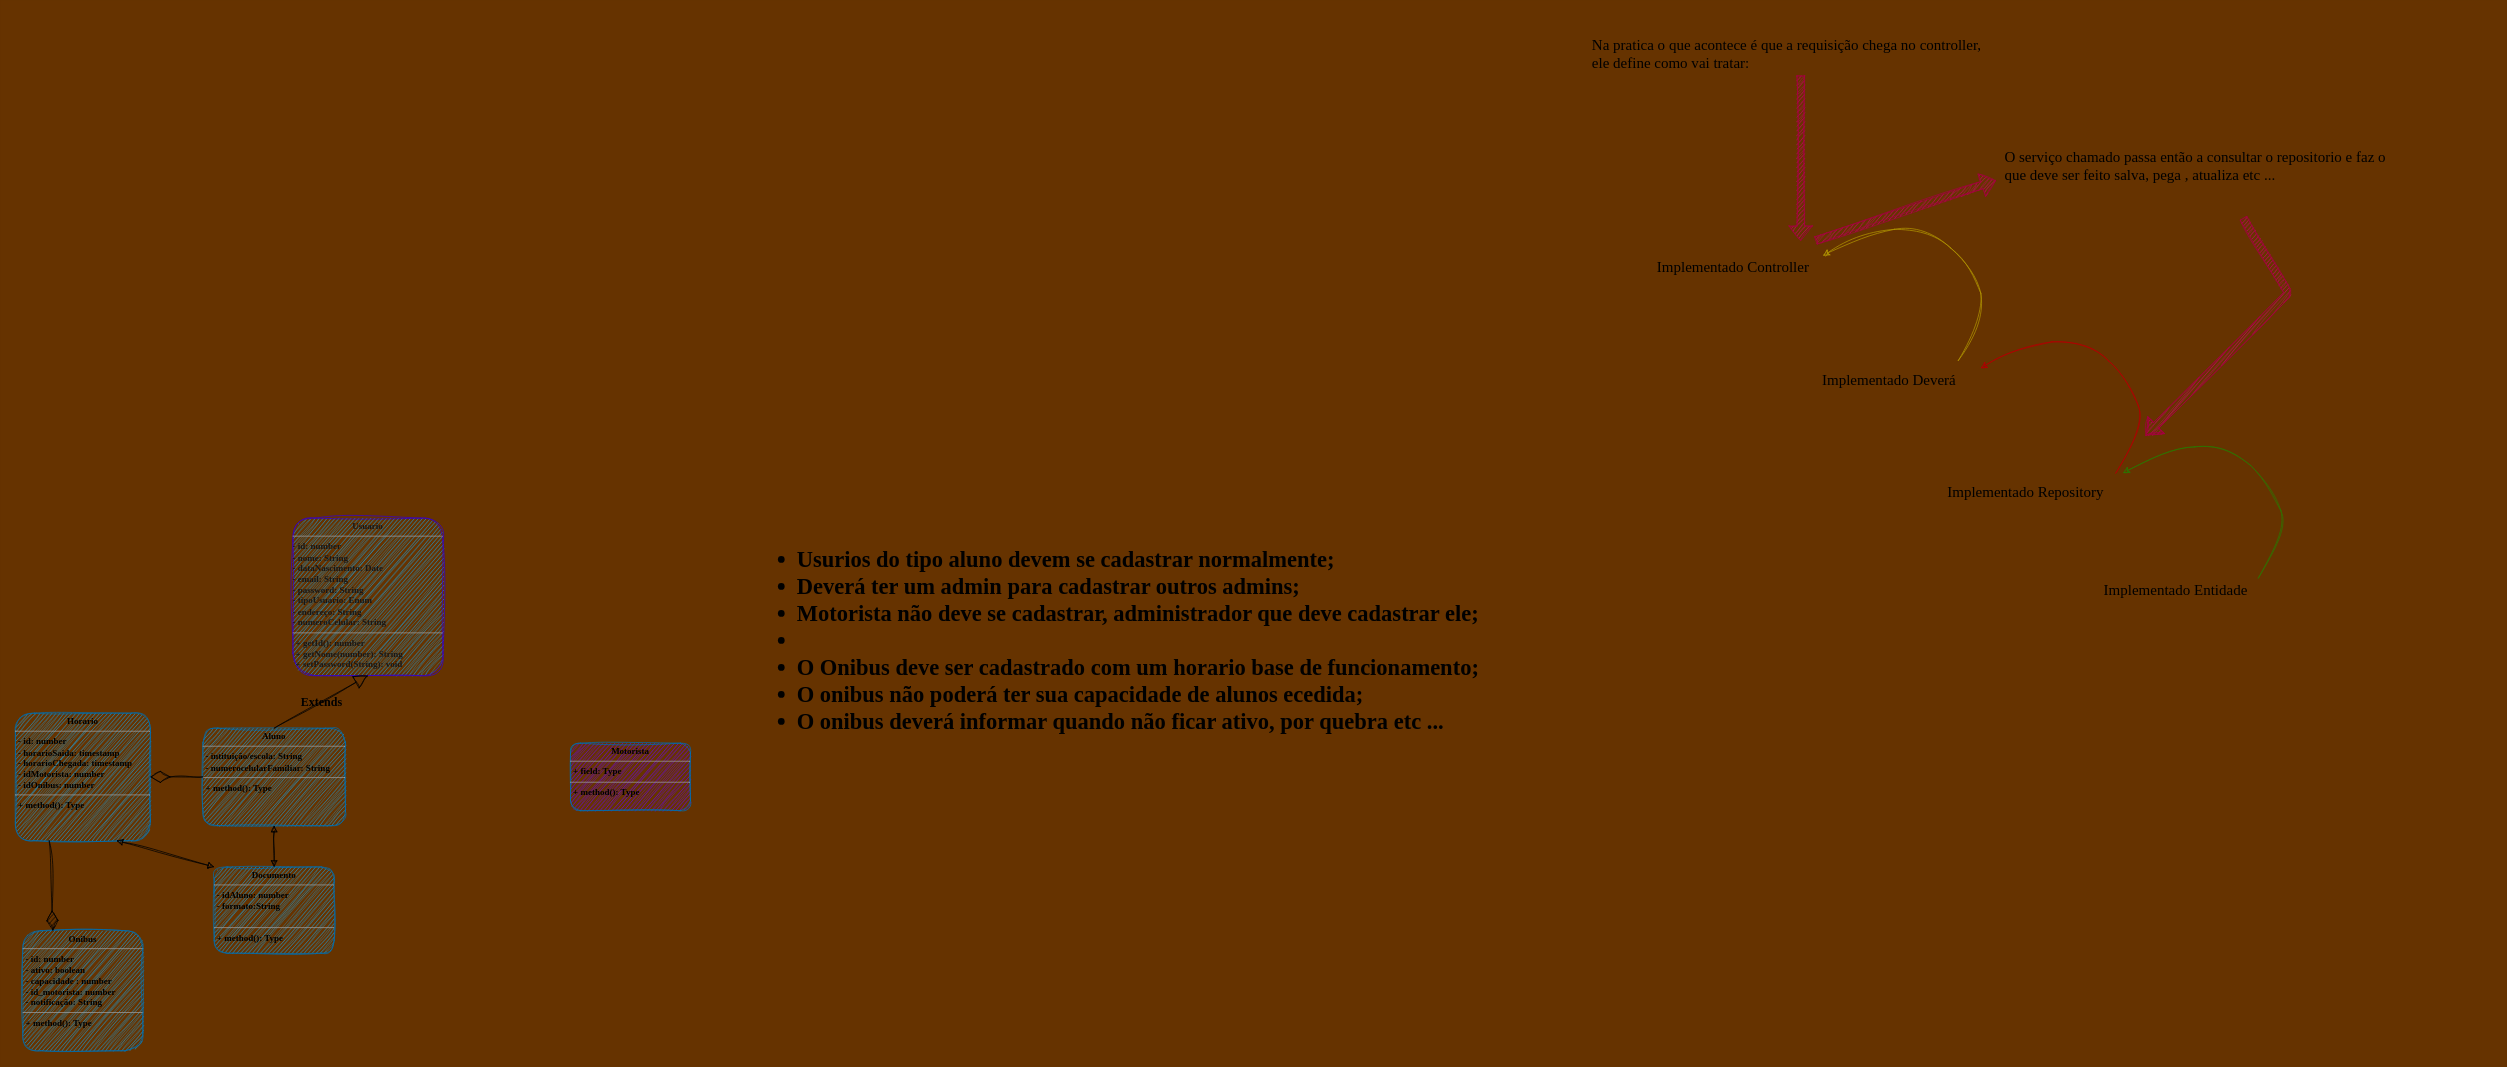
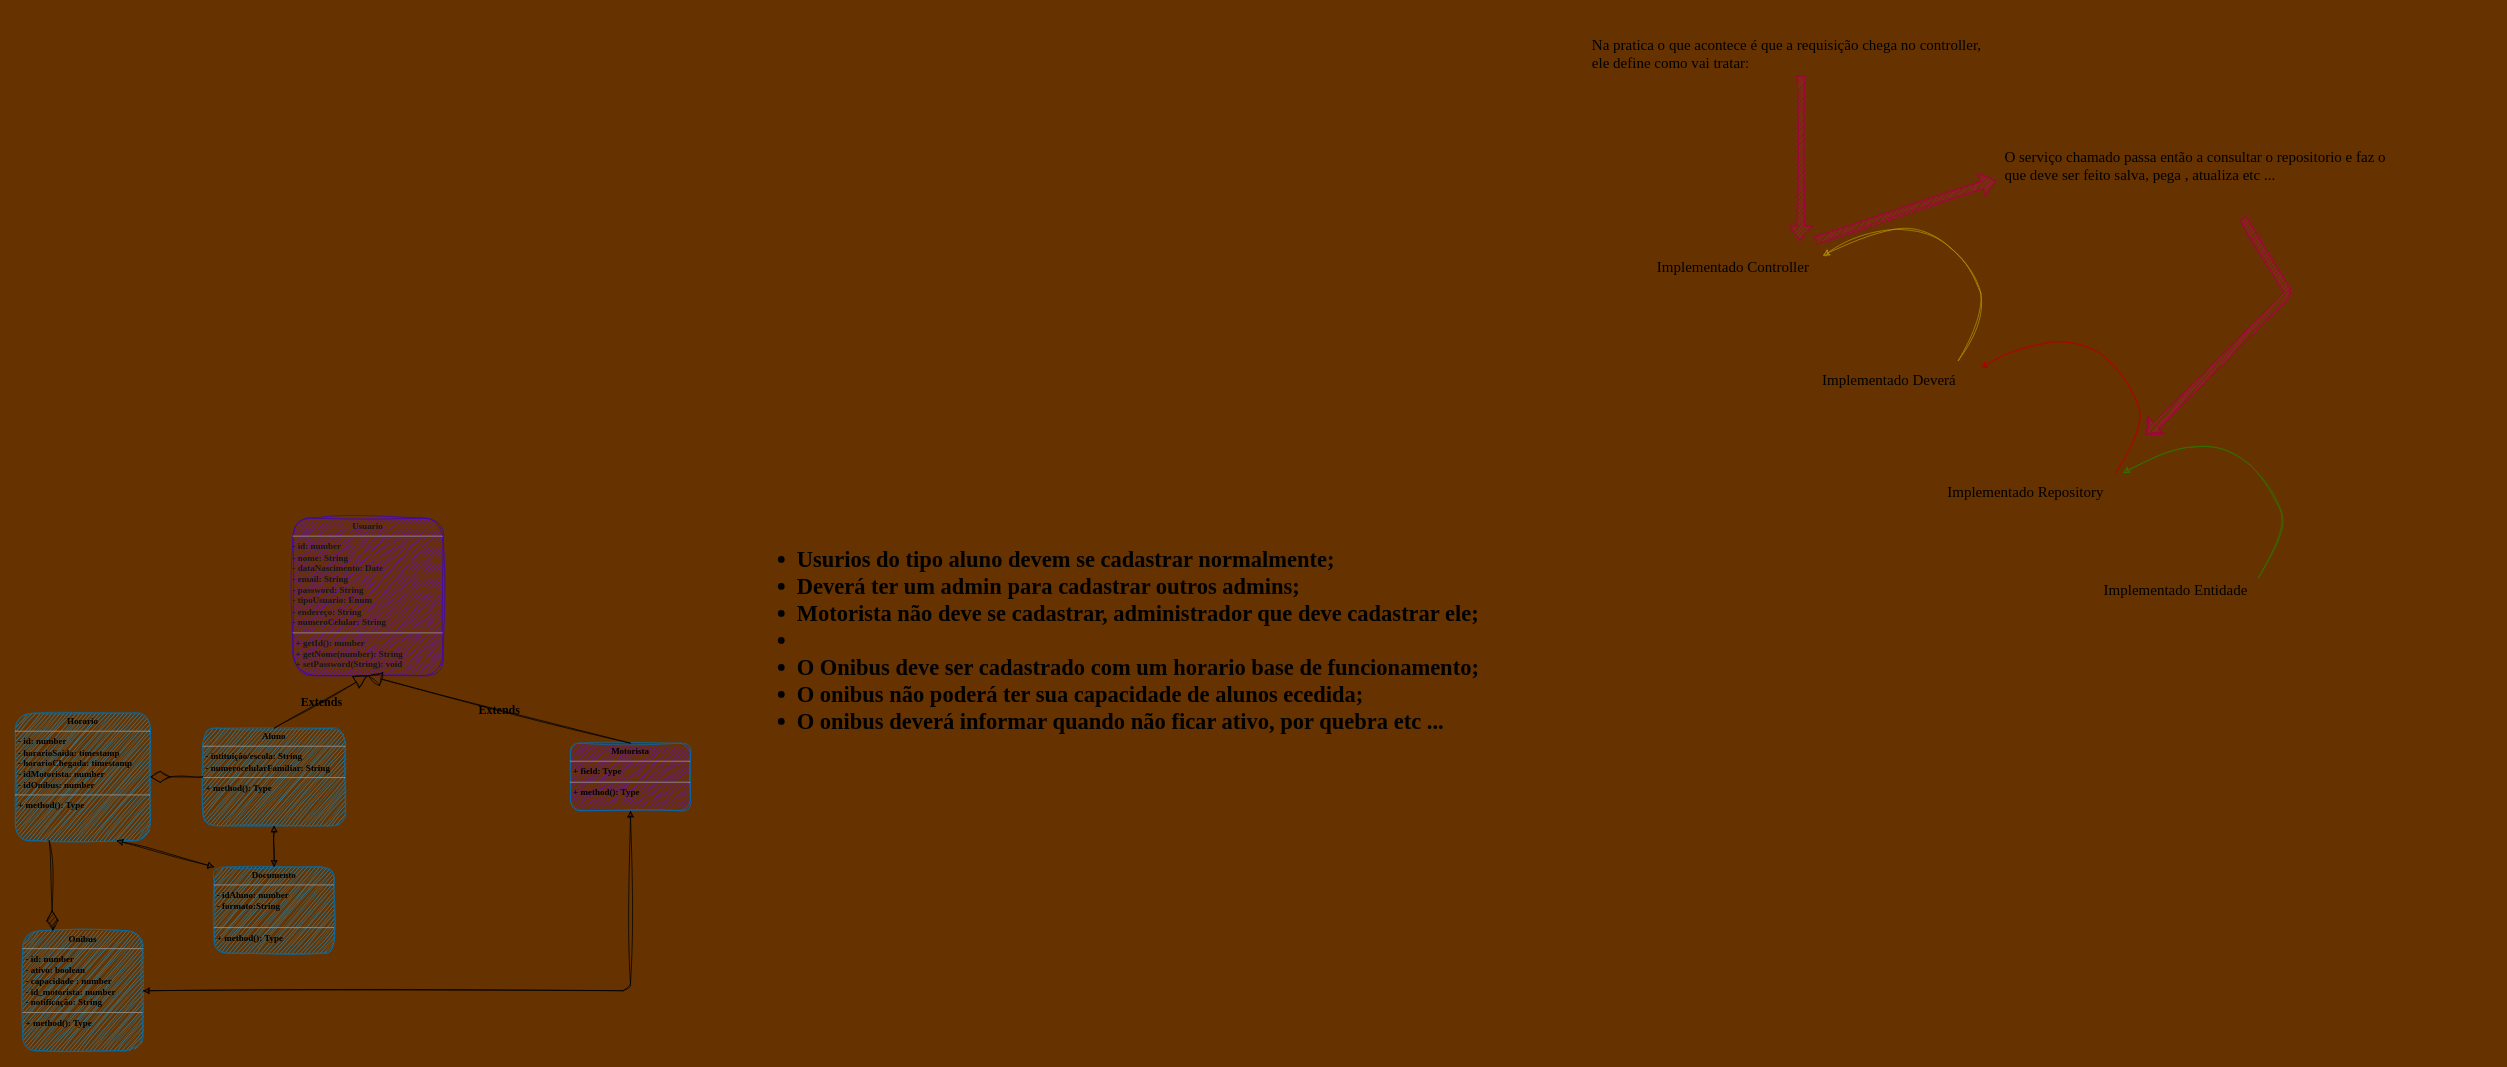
node "Usuario - id: number - nome: String - dataNascimento: Date - email: String - password: String - tipoUsuario: Enum - endereço: String - numeroCelular: String + getId(): number + getNome(number): String + setPassword(String): void": fillcolor #1ba1e2 -> #6a00ff
edge "Motorista + field: Type + method(): Type" -> "Usuario - id: number - nome: String - dataNascimento: Date - email: String - password: String - tipoUsuario: Enum - endereço: String - numeroCelular: String + getId(): number + getNome(number): String + setPassword(String): void": added, label "Extends"
edge "Motorista + field: Type + method(): Type" -- "Onibus - id: number - ativo: boolean - capacidade : number - id_motorista: number - notificação: String + method(): Type": added
